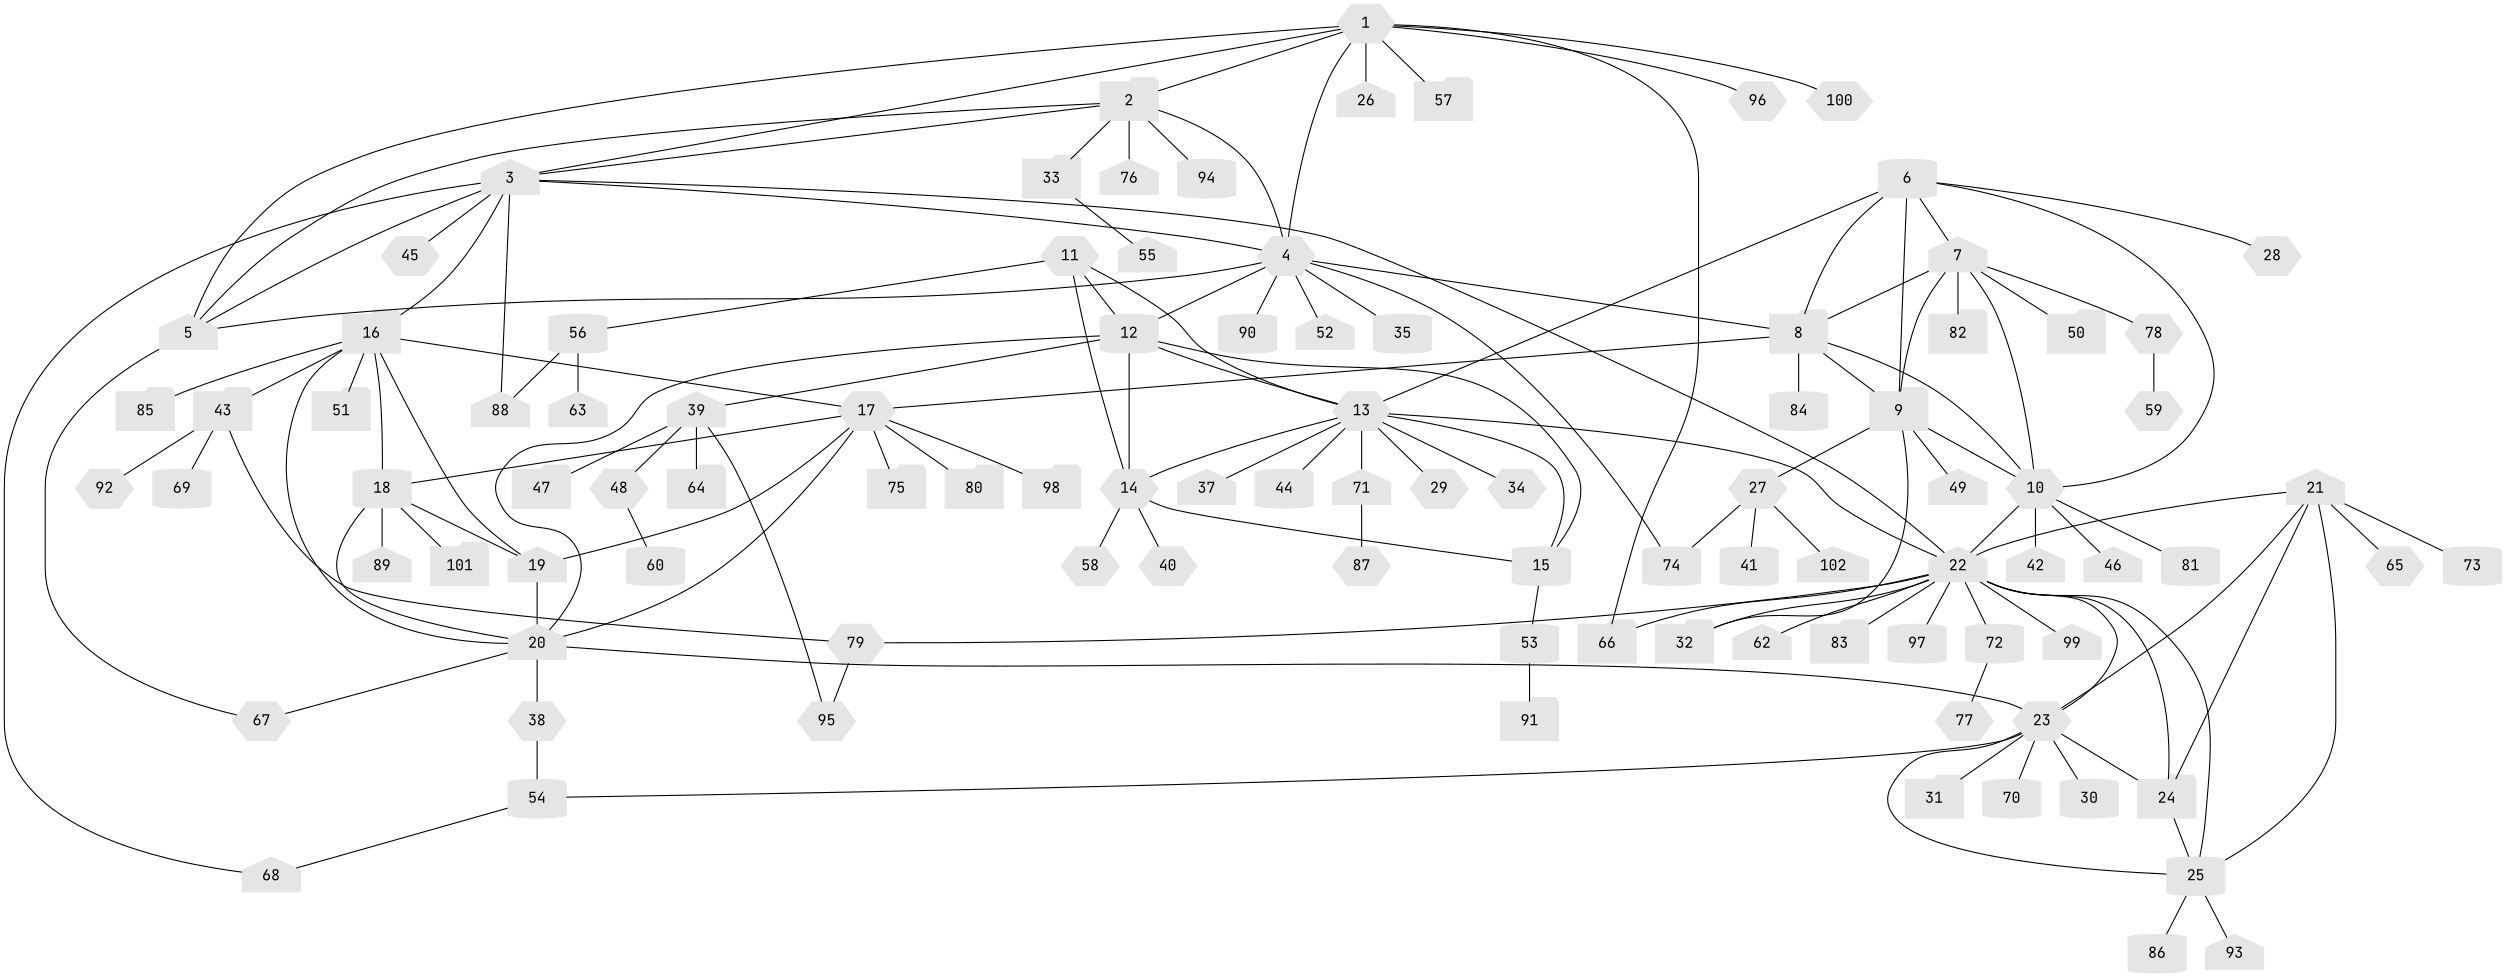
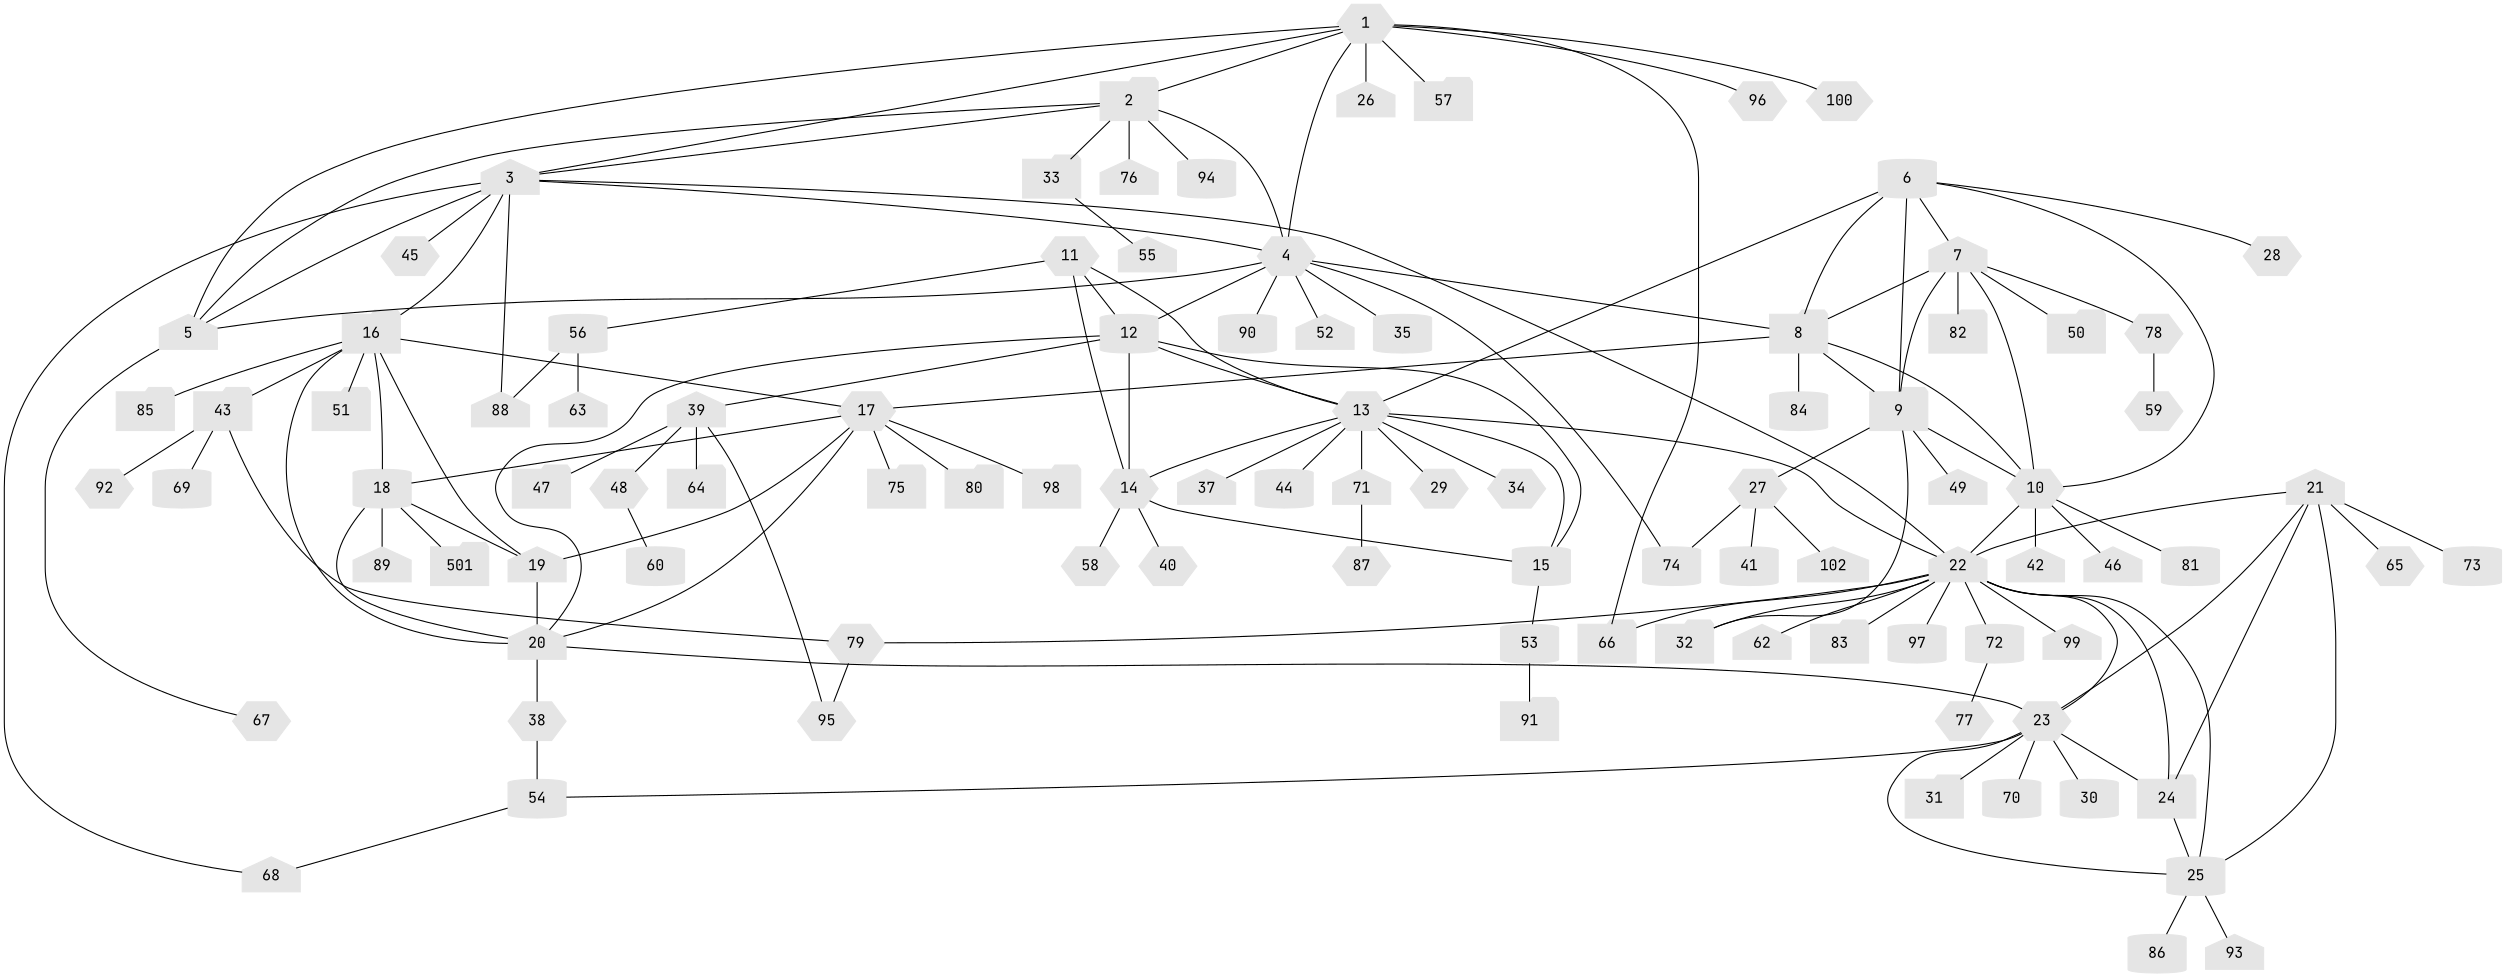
node "101": label "101" -> "501"
edge "20" -- "67": removed
